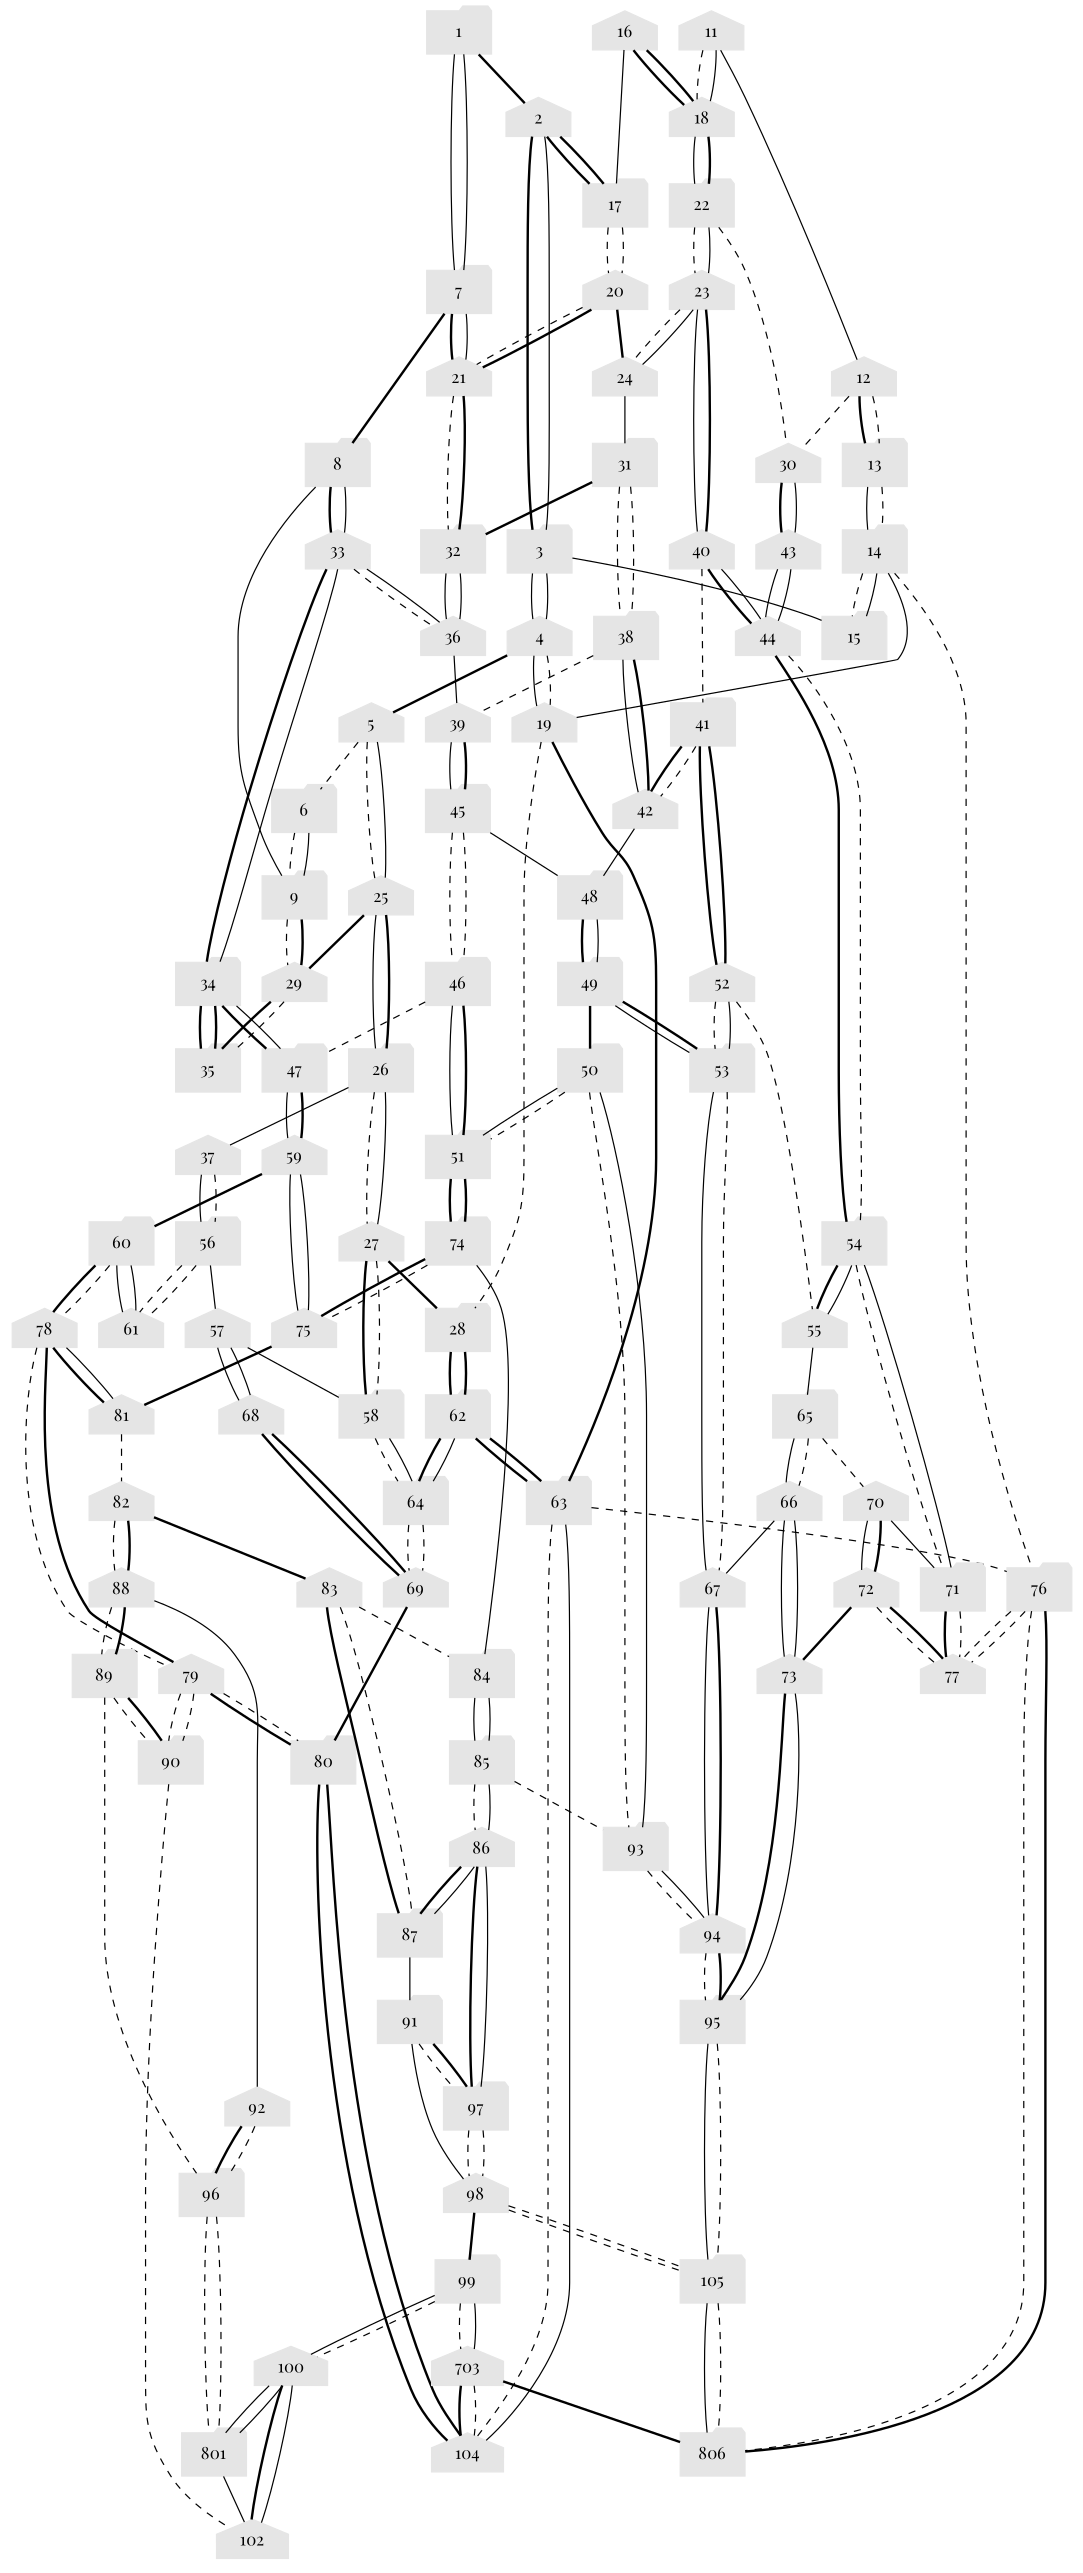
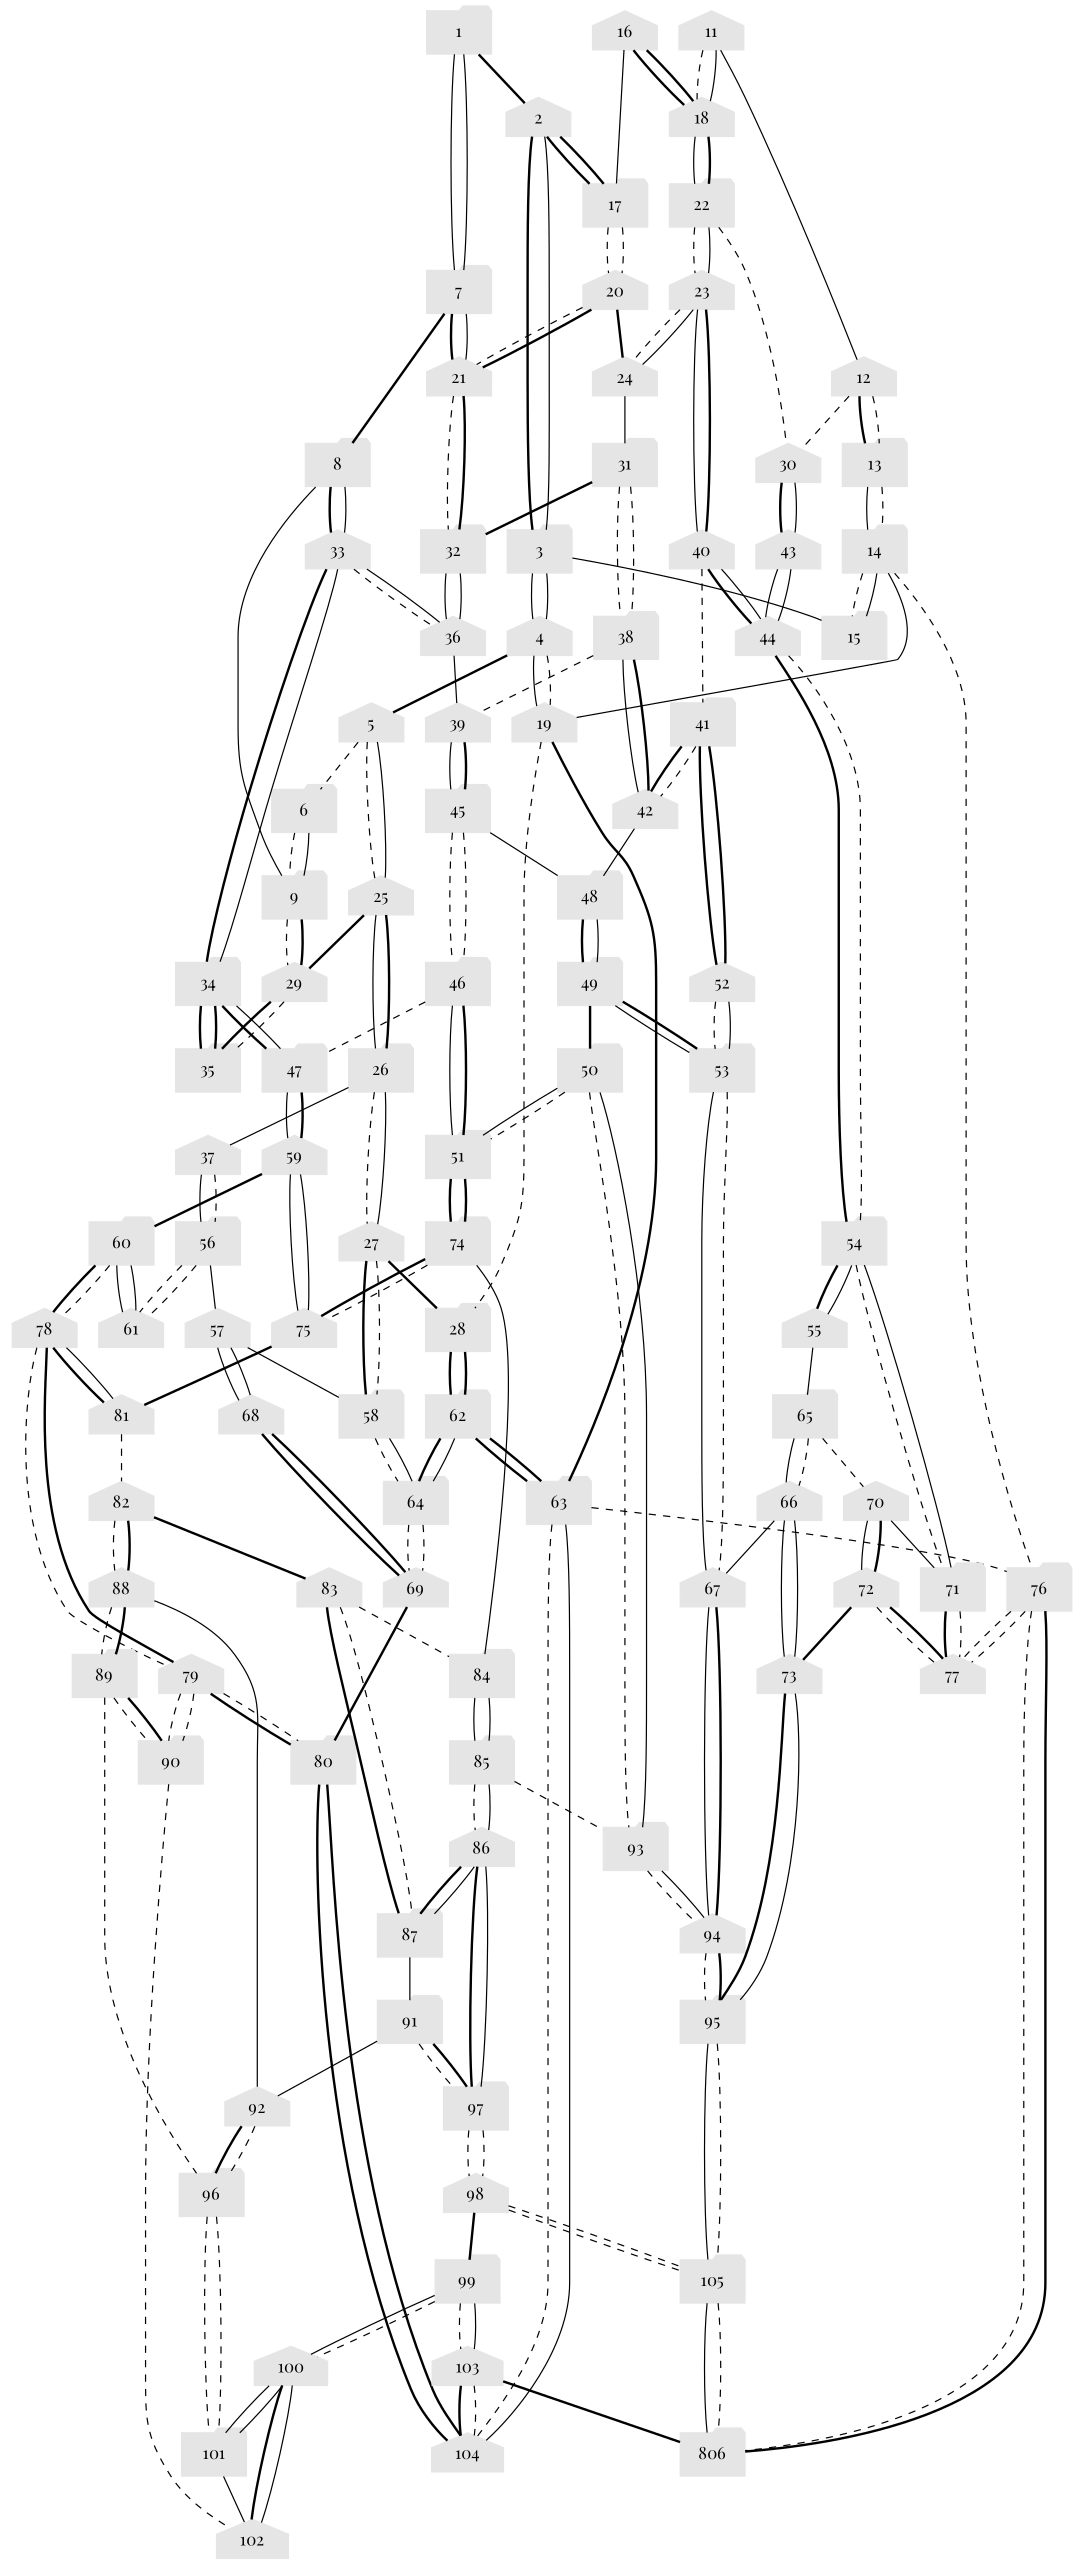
edge "52" -- "55": removed
edge "91" -- "98": now "91" -- "92"
node "703": label "703" -> "103"
node "801": label "801" -> "101"
